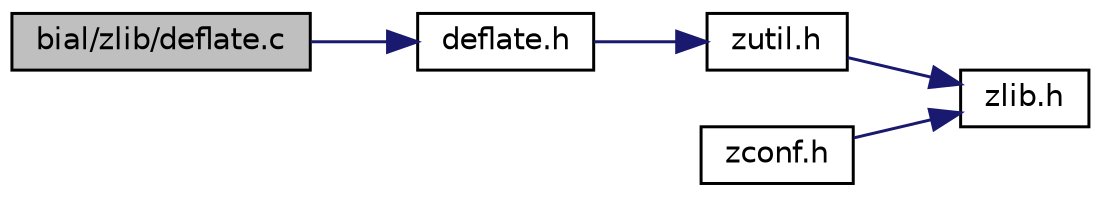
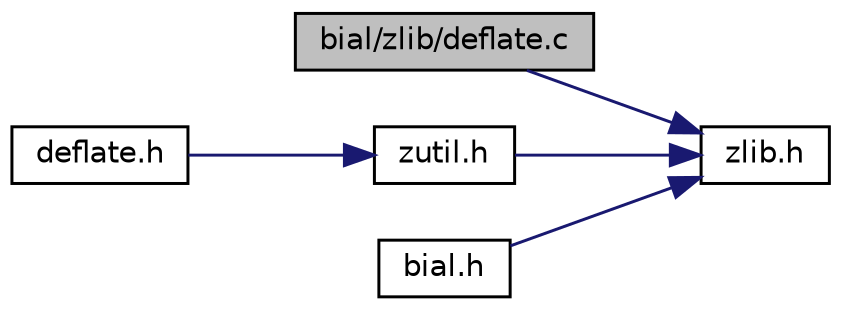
edge "bial/zlib/deflate.c" -> "deflate.h": now "bial/zlib/deflate.c" -> "zlib.h"
node "zconf.h": label "zconf.h" -> "bial.h"
